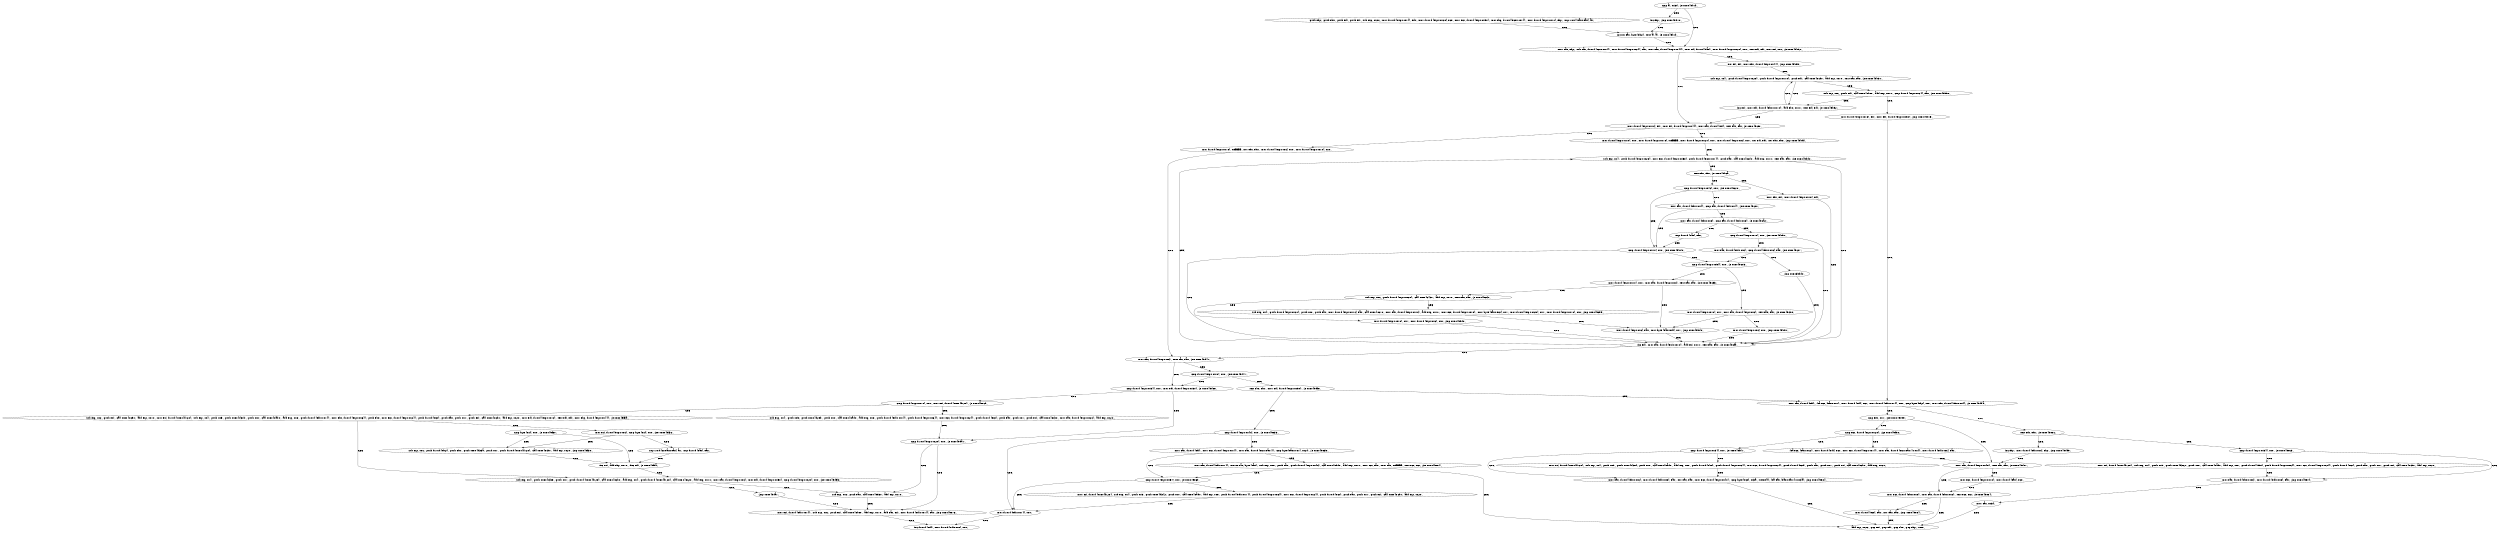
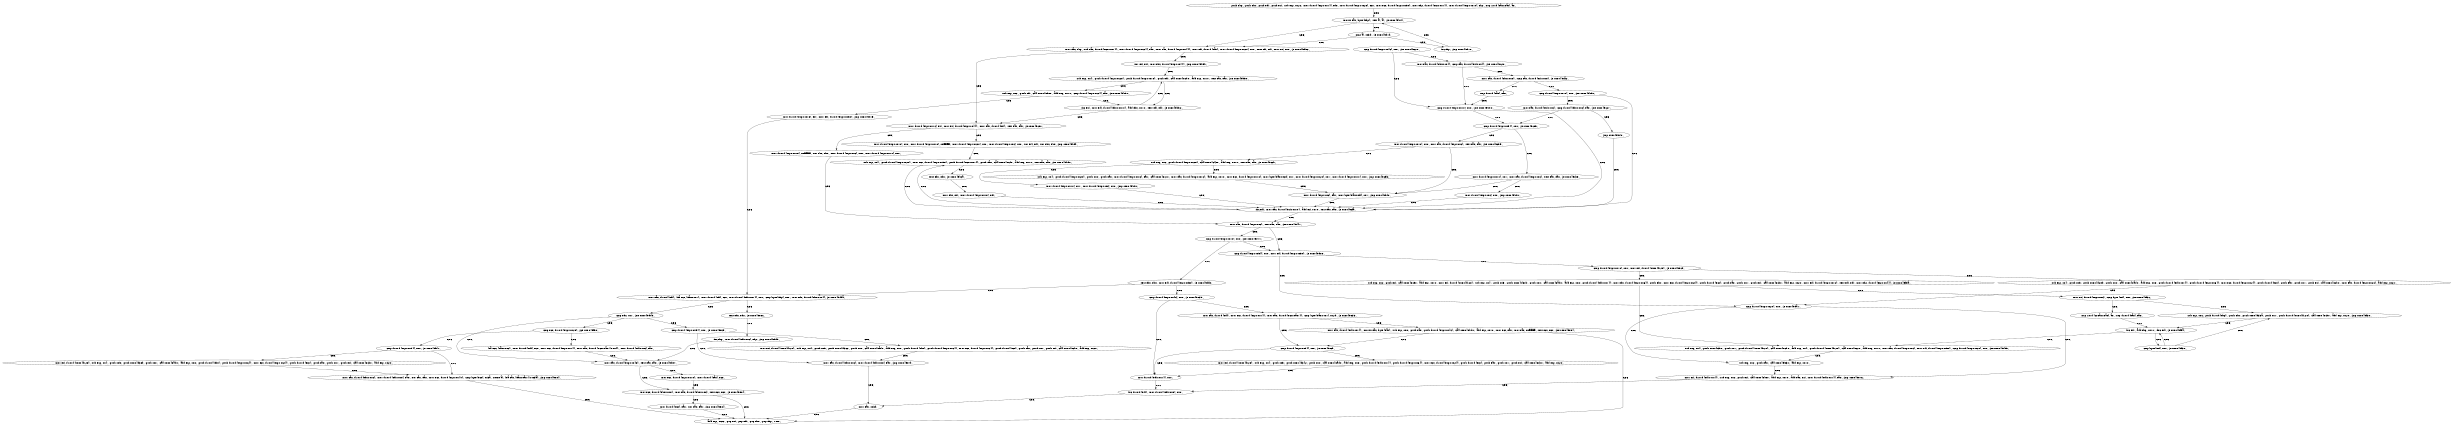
edge "'movzx eax, byte [ebp]', 'test al, al', 'je 0x8049b1f'," -> "'cmp al, 0x3d', 'je 0x8049b1f',": added, label "CFG"
edge "'test ebx, ebx', 'je 0x8049bca'," -> "'cmp dword [esp+0x4c], 0x0', 'jne 0x8049c20',": removed, label "CFG"
node "'jmp 0x8039bd0',": label "'jmp 0x8039bd0'," -> "'jmp 0x8049bd0',"
edge "'inc esi', 'add ebp, 0x10', 'dec edi', 'je 0x8049f5a'," -> "'cmp byte [esi], 0x0', 'je 0x8049f30',": added, label "CFG"
edge "'inc dword [edi]', 'mov dword [edi+0x8], 0x0'," -> "'mov eax, 0x3f',": added, label "CFG"
edge "'test edx, edx', 'je 0x8049e8c'," -> "'cmp dword [esp+0x54], 0x0', 'je 0x8049ec5',": now "'cmp edx, 0x1', 'jne 0x8049dd9'," -> "'cmp dword [esp+0x54], 0x0', 'je 0x8049ec5',"
node "'jmp 0x8049da1',": removed
